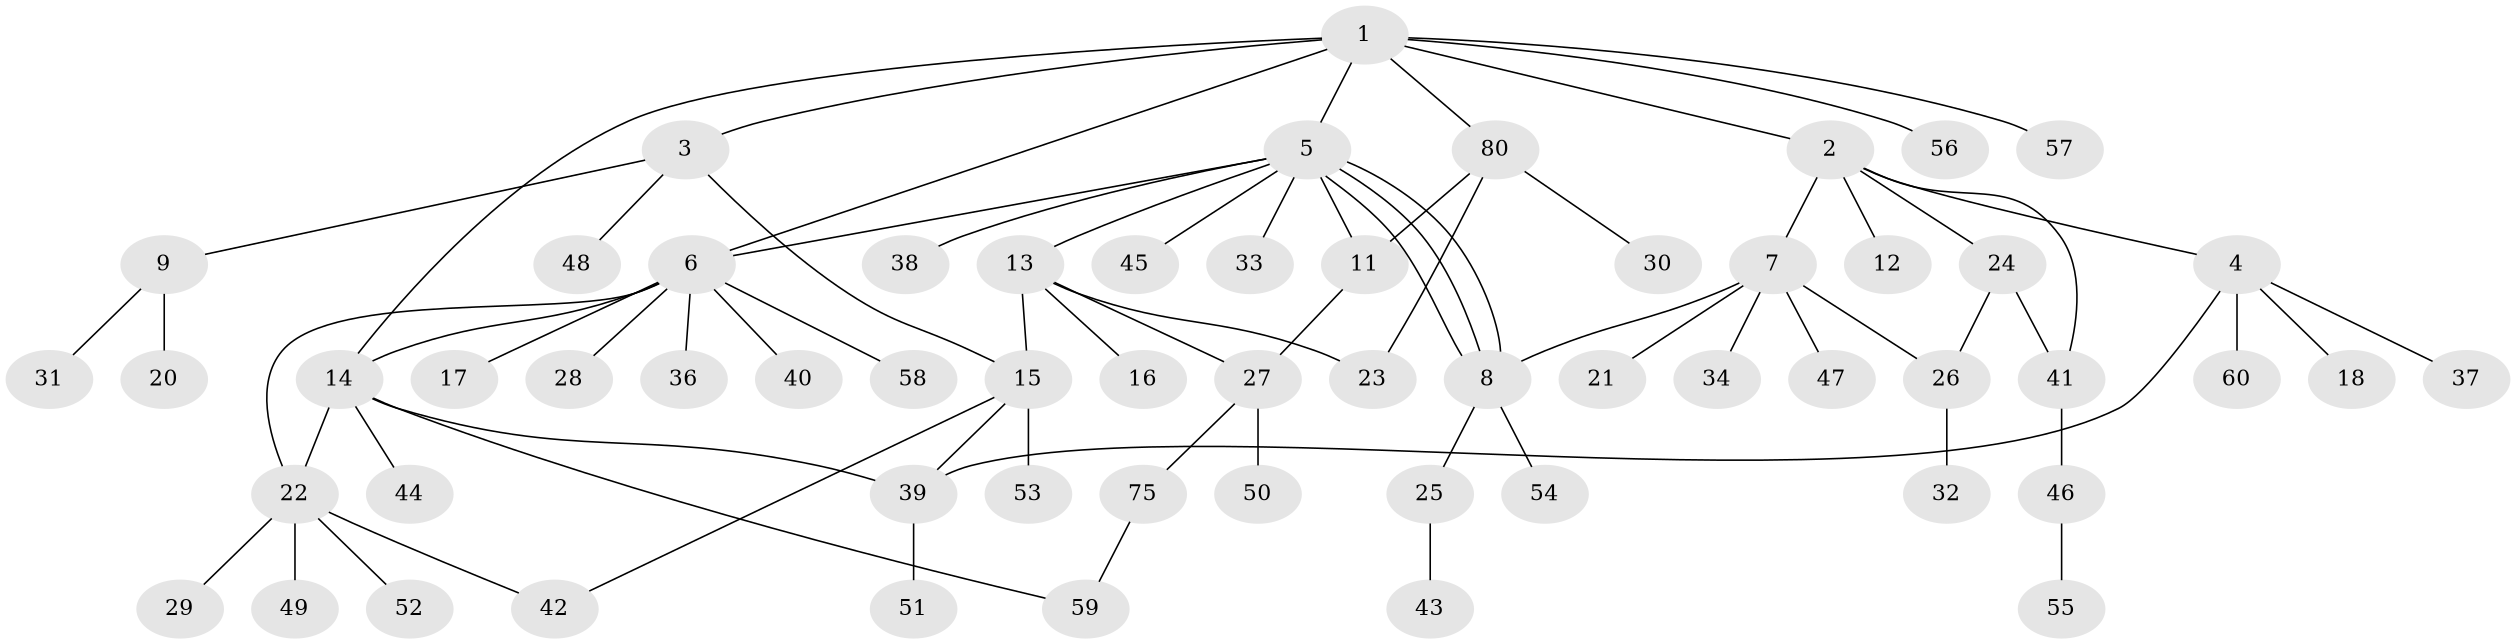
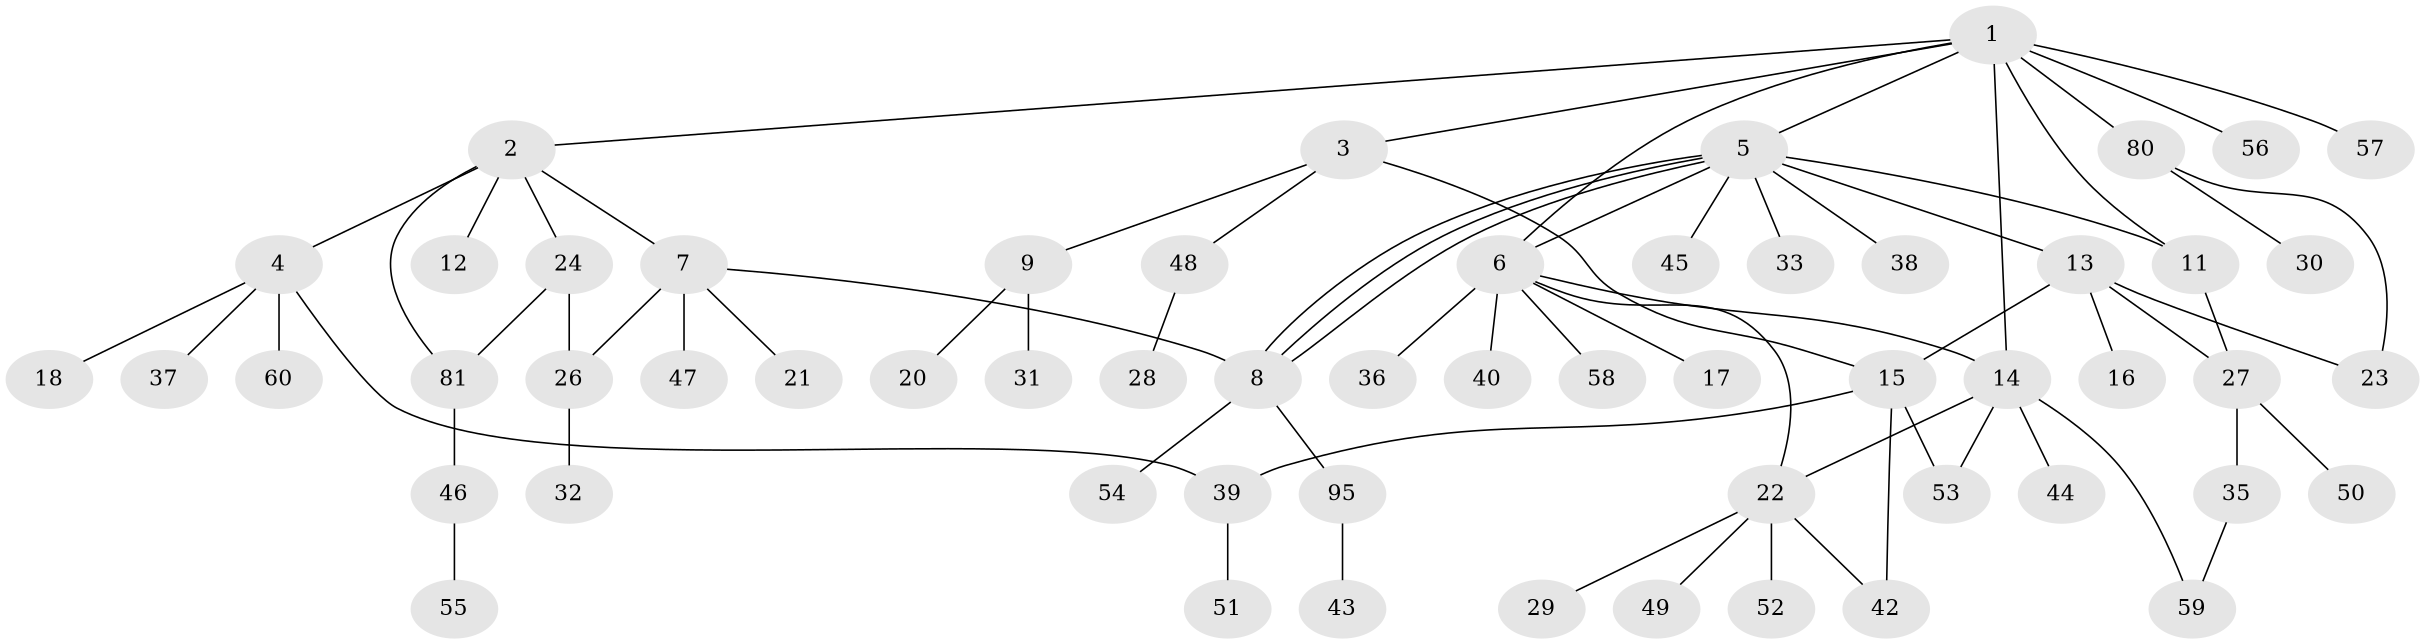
edge "80" -- "11": now "1" -- "11"
edge "6" -- "28": now "48" -- "28"
node "34": removed
node "41": label "41" -> "81"
edge "14" -- "39": now "14" -- "53"
node "75": label "75" -> "35"
node "25": label "25" -> "95"
